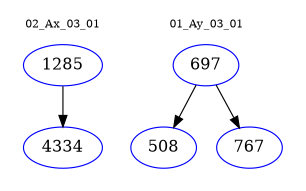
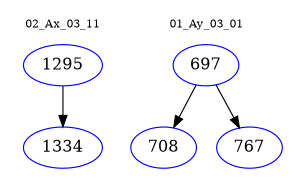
cluster "02_Ax_03_01": label "02_Ax_03_01" -> "02_Ax_03_11"
node "1285": label "1285" -> "1295"
node "4334": label "4334" -> "1334"
node "508": label "508" -> "708"
